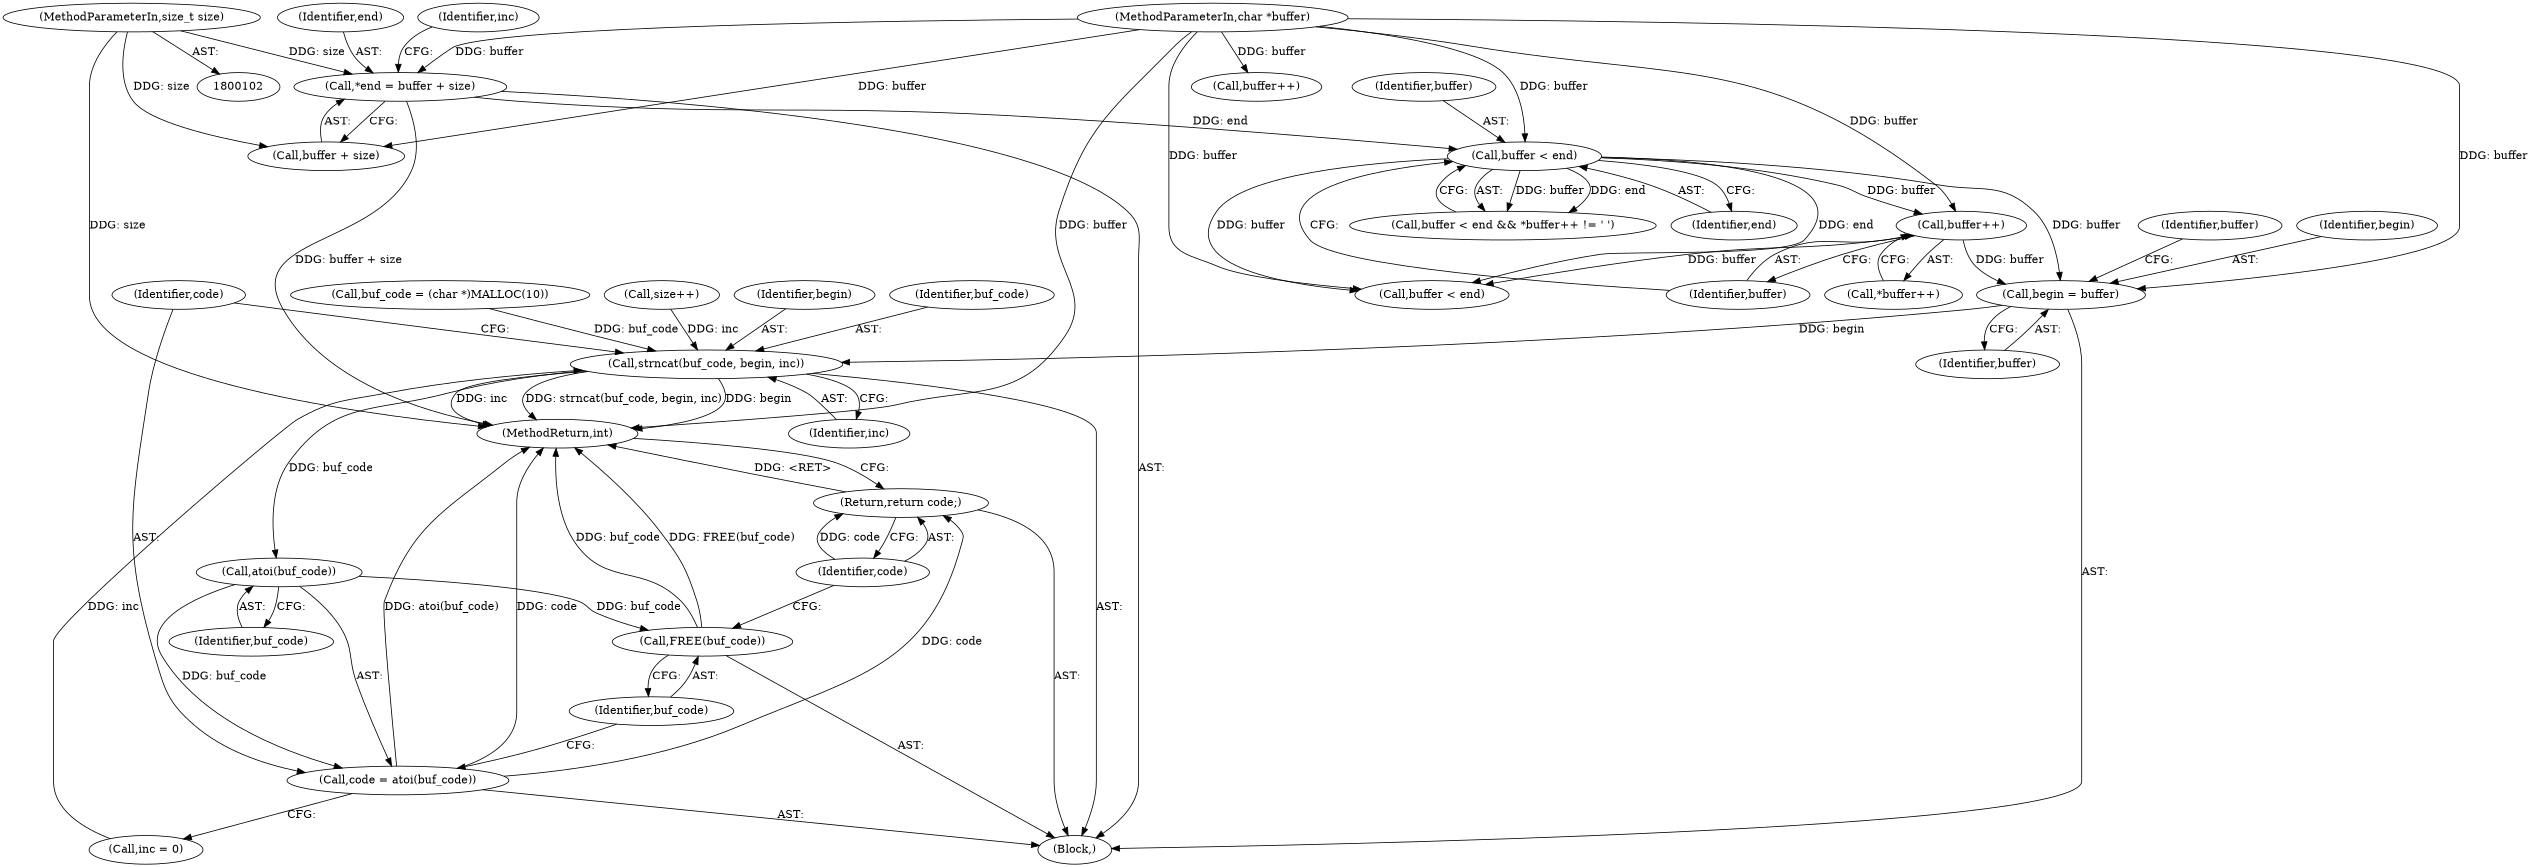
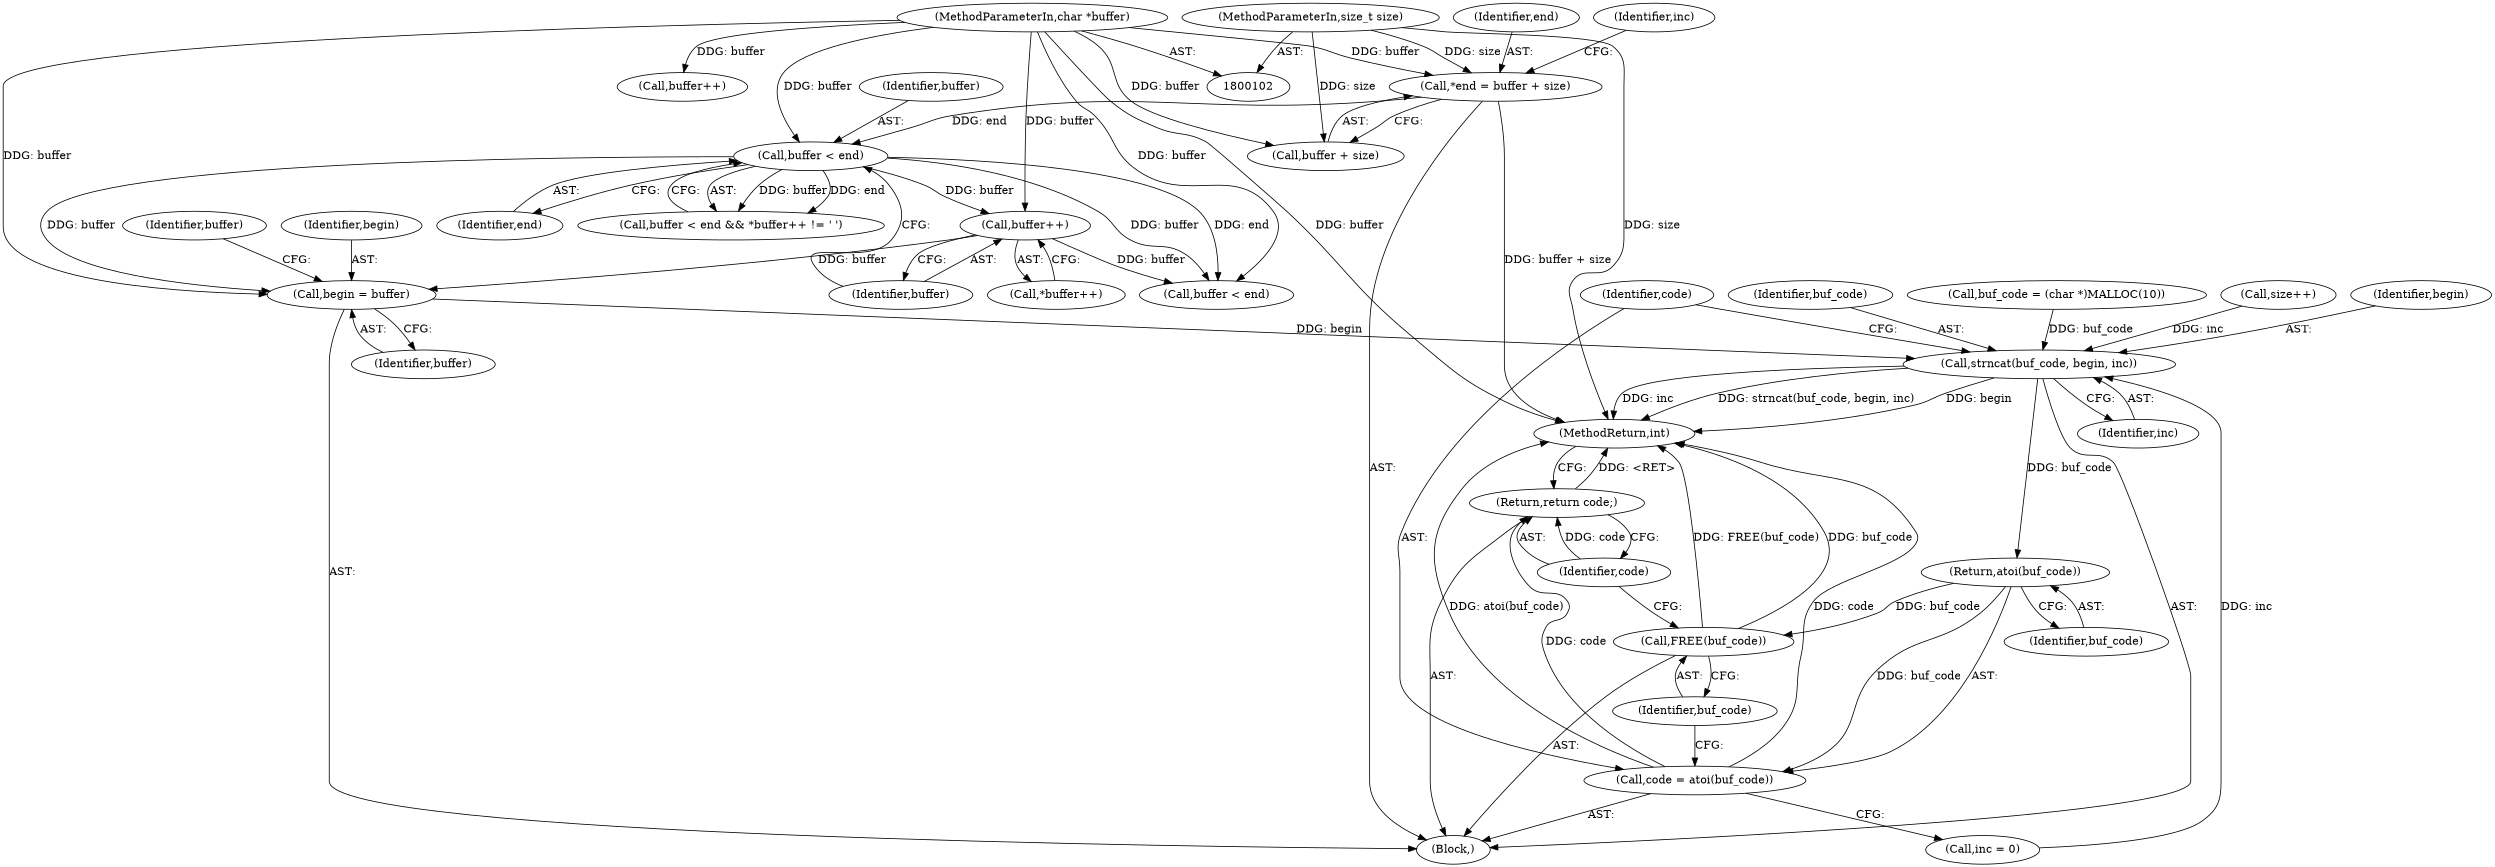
edge "(MethodParameterIn,char *buffer)" -> "1800102": added, label "AST:"
node "(Call,atoi(buf_code))": label "(Call,atoi(buf_code))" -> "(Return,atoi(buf_code))"
